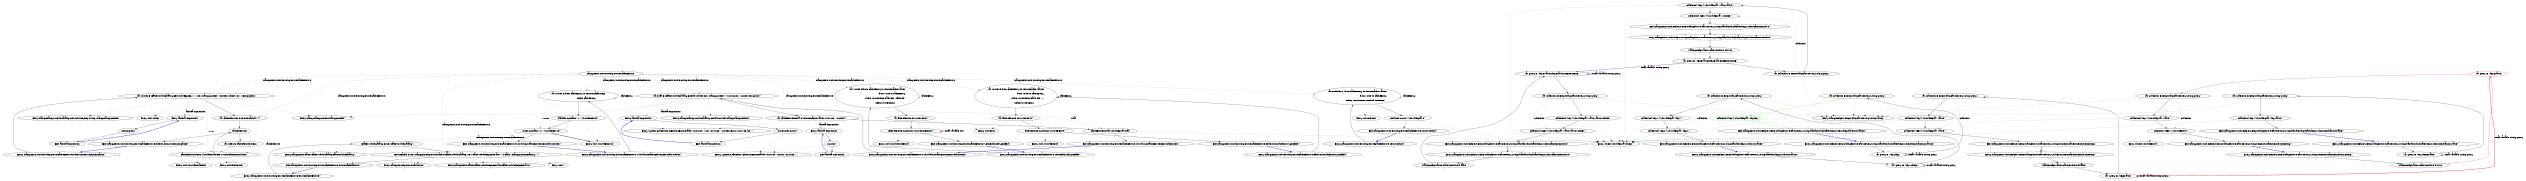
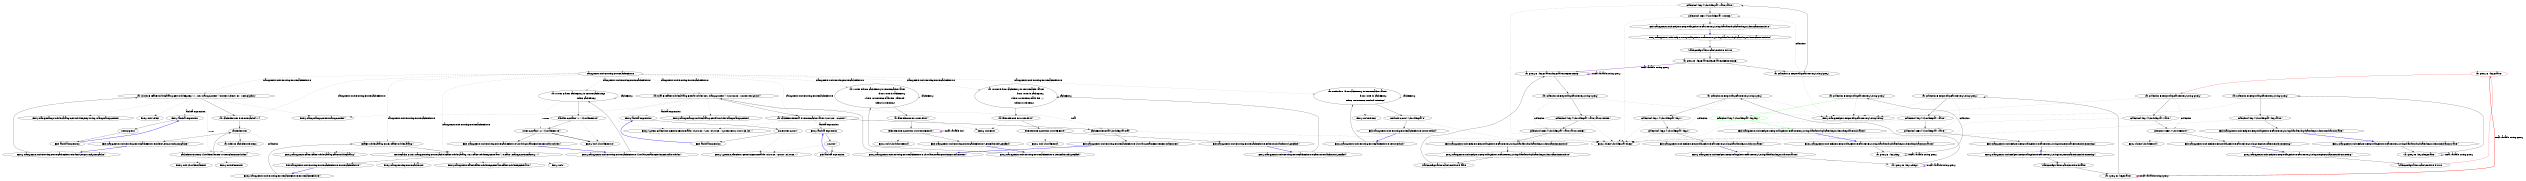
edge "routes.Contains(''2'').ShouldBeTrue()" -> "_FakeModuleCatalog = new FakeModuleCatalog()": now "Nancy.Tests.Unit.Routing.RouteCacheFixture" -> "_FakeModuleCatalog = new FakeModuleCatalog()"
edge "cachedRoutes" -> "cachedRoute.Item2.ShouldBeSameAs(routes.ElementAt(index))": label "cachedRoute" -> "collection"
